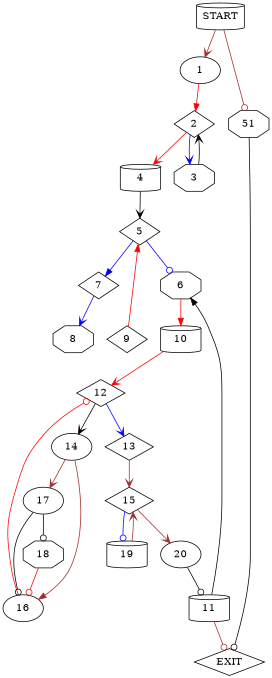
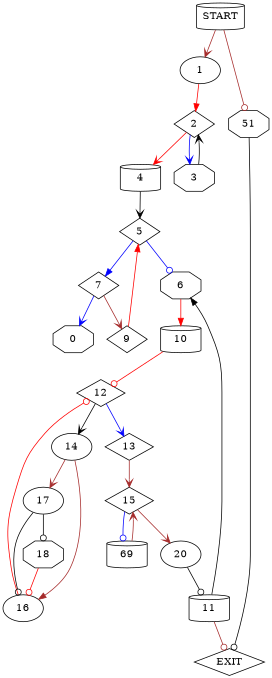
edge "7" -> "9": added
node "8": label "8" -> "0"
edge "10" -> "12": arrowhead vee -> odot
node "19": label "19" -> "69"
